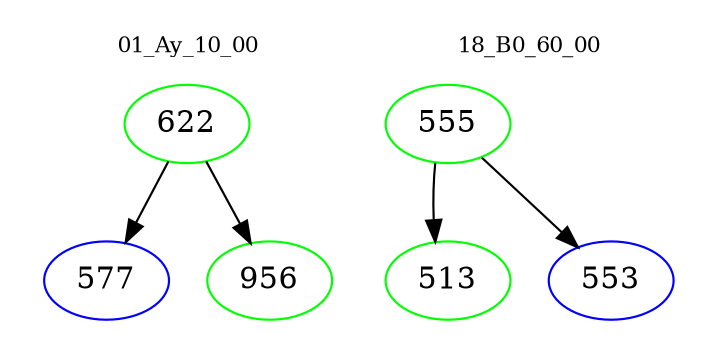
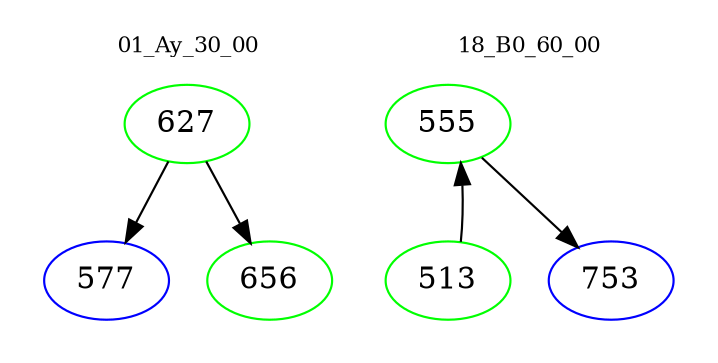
cluster "01_Ay_10_00": label "01_Ay_10_00" -> "01_Ay_30_00"
node "622": label "622" -> "627"
edge "555" -> "513": reversed
node "956": label "956" -> "656"
node "553": label "553" -> "753"
